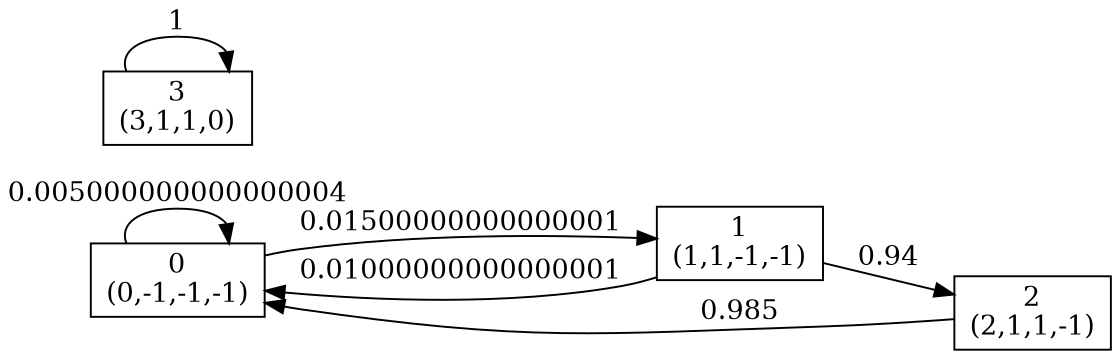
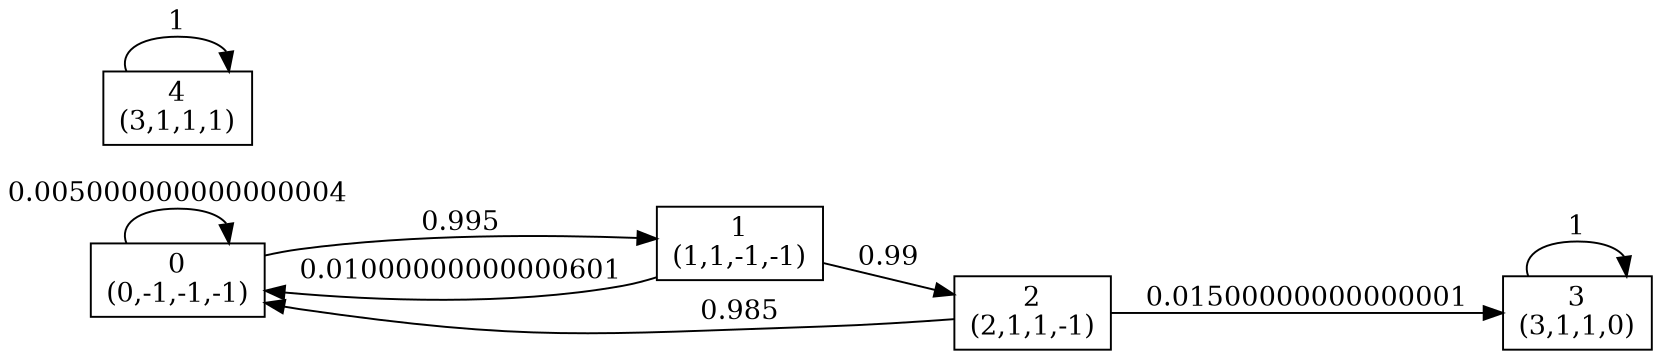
node "4 (3,1,1,1)": added
edge "0 (0,-1,-1,-1)" -> "1 (1,1,-1,-1)": label "0.01500000000000001" -> "0.995"
edge "1 (1,1,-1,-1)" -> "2 (2,1,1,-1)": label "0.94" -> "0.99"
edge "1 (1,1,-1,-1)" -> "0 (0,-1,-1,-1)": label "0.01000000000000001" -> "0.01000000000000601"
edge "2 (2,1,1,-1)" -> "3 (3,1,1,0)": added, label "0.01500000000000001"
